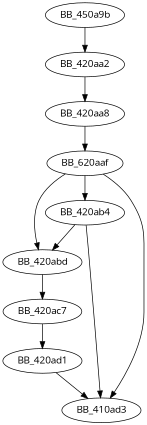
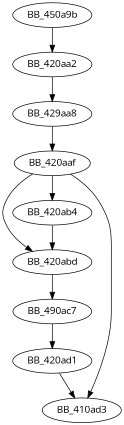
node "BB_420aa8": label "BB_420aa8" -> "BB_429aa8"
node "BB_620aaf": label "BB_620aaf" -> "BB_420aaf"
edge "BB_420ab4" -> "BB_410ad3": removed
node "BB_420ac7": label "BB_420ac7" -> "BB_490ac7"
